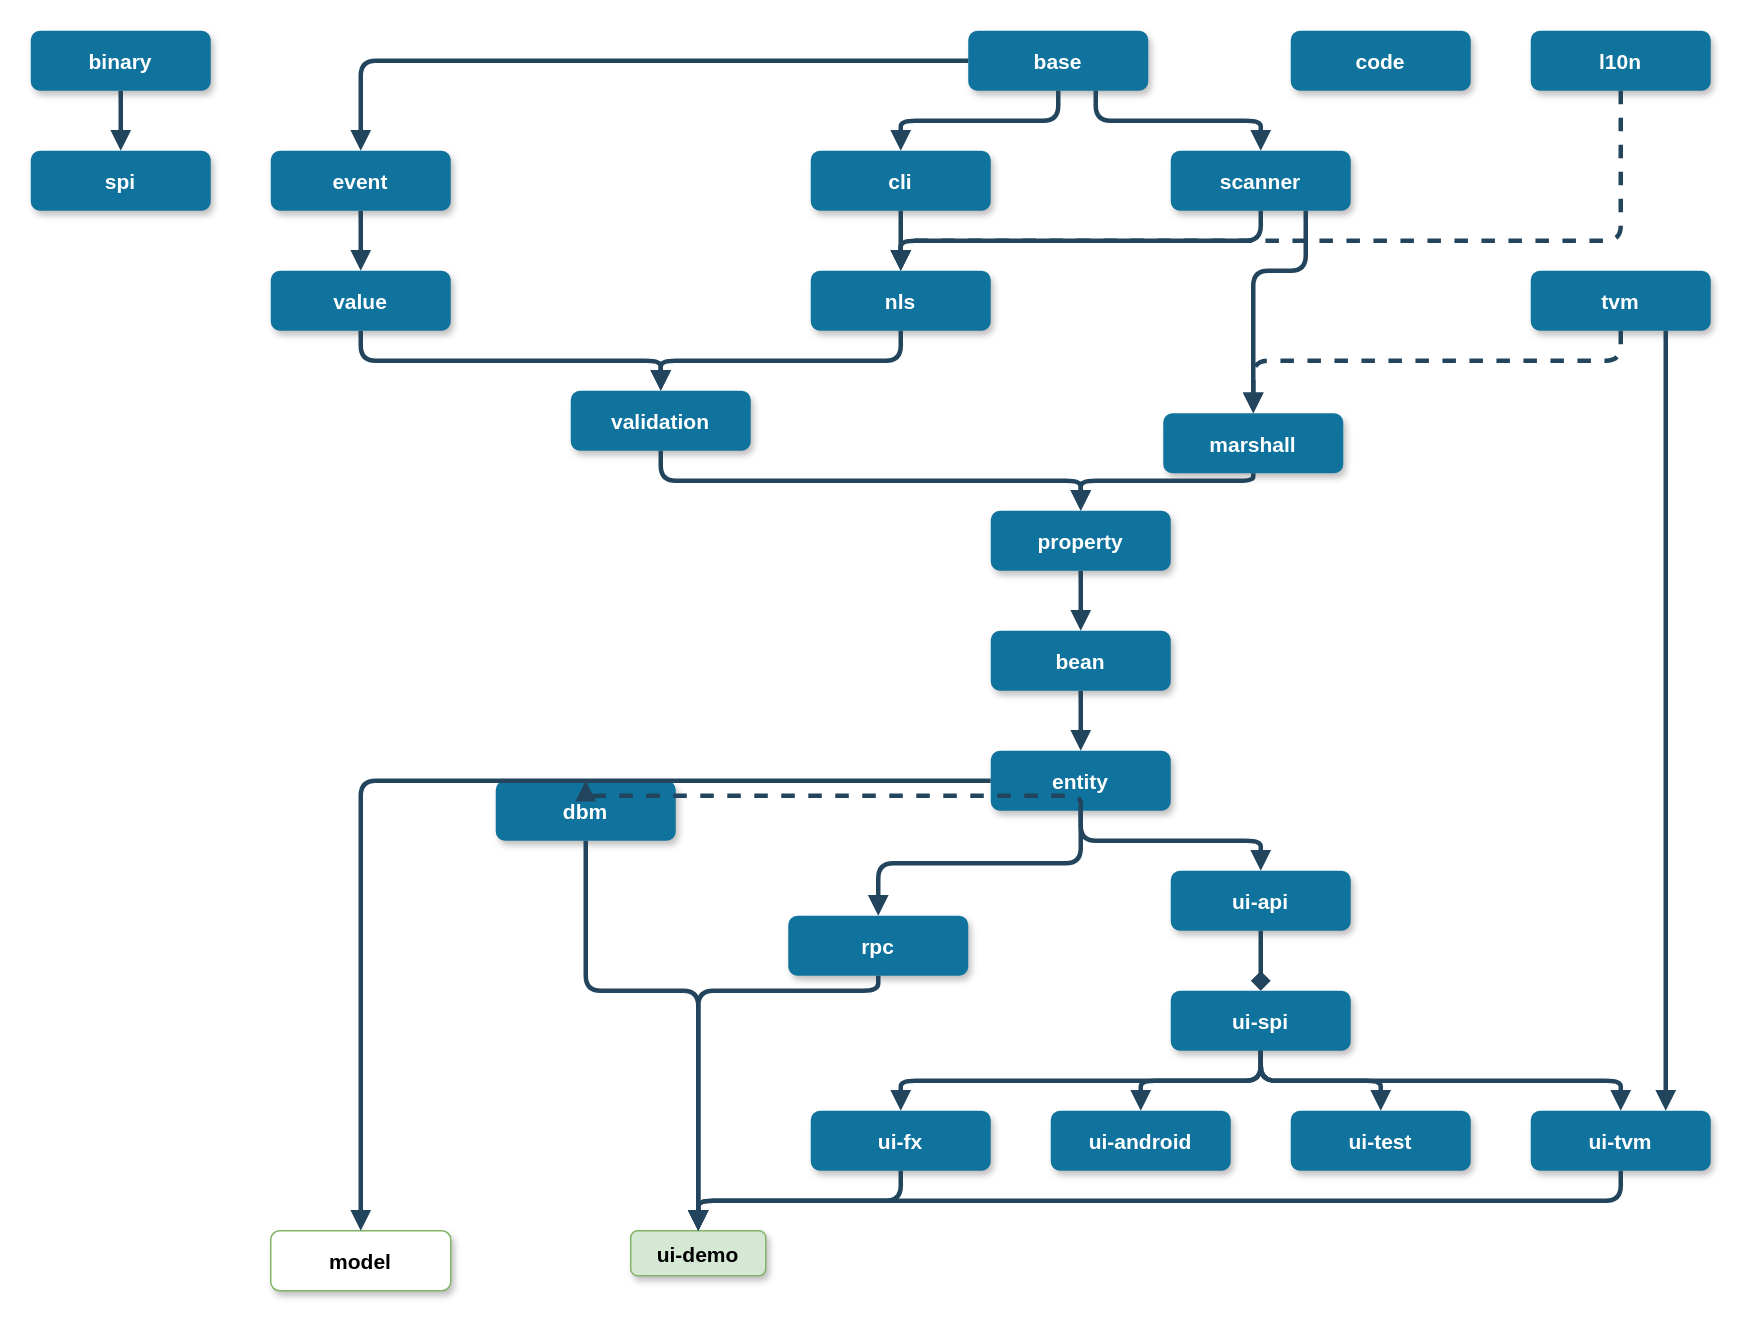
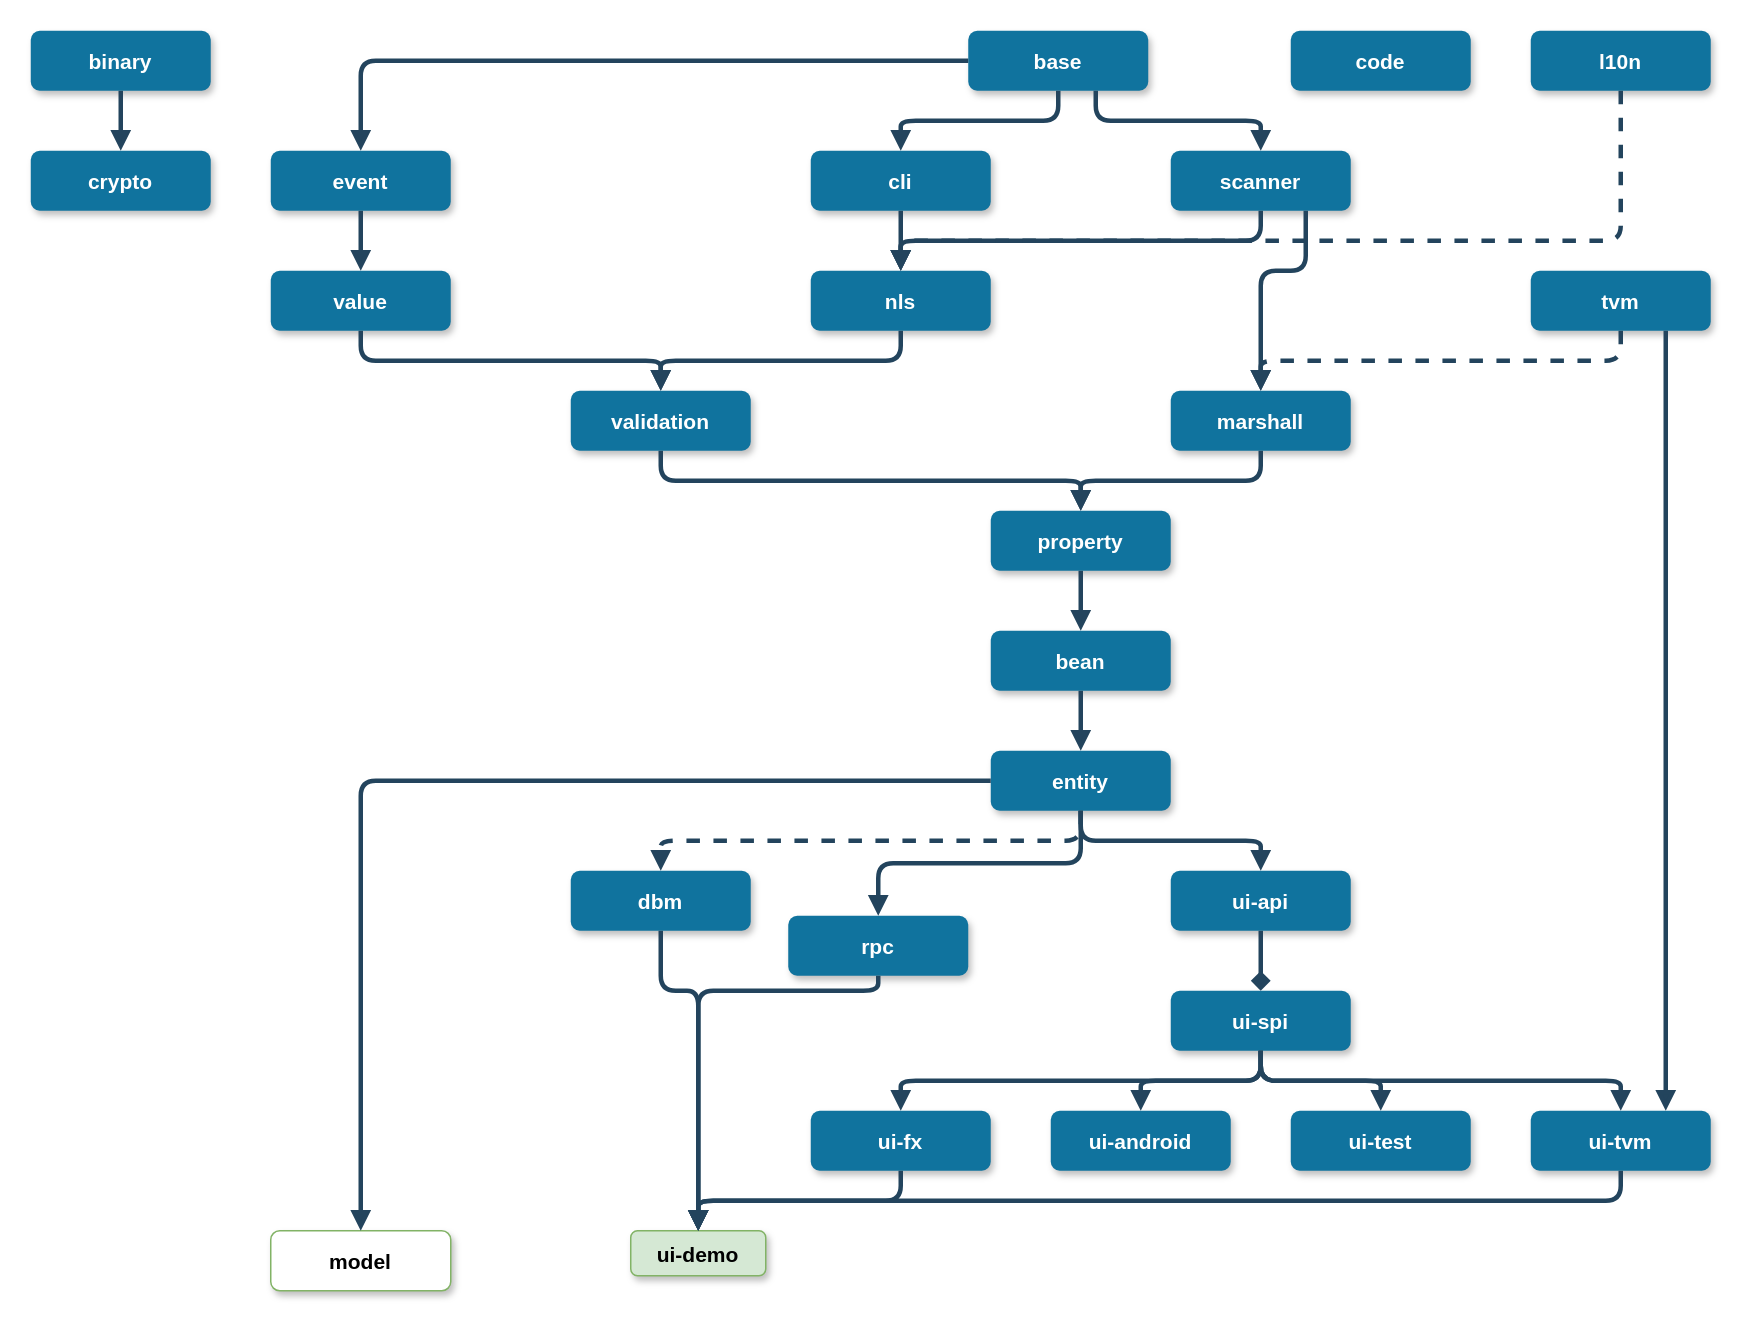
node "spi": label "spi" -> "crypto"
node "marshall": moved (1253, 443) -> (1261, 421)
node "dbm": moved (586, 811) -> (661, 901)
